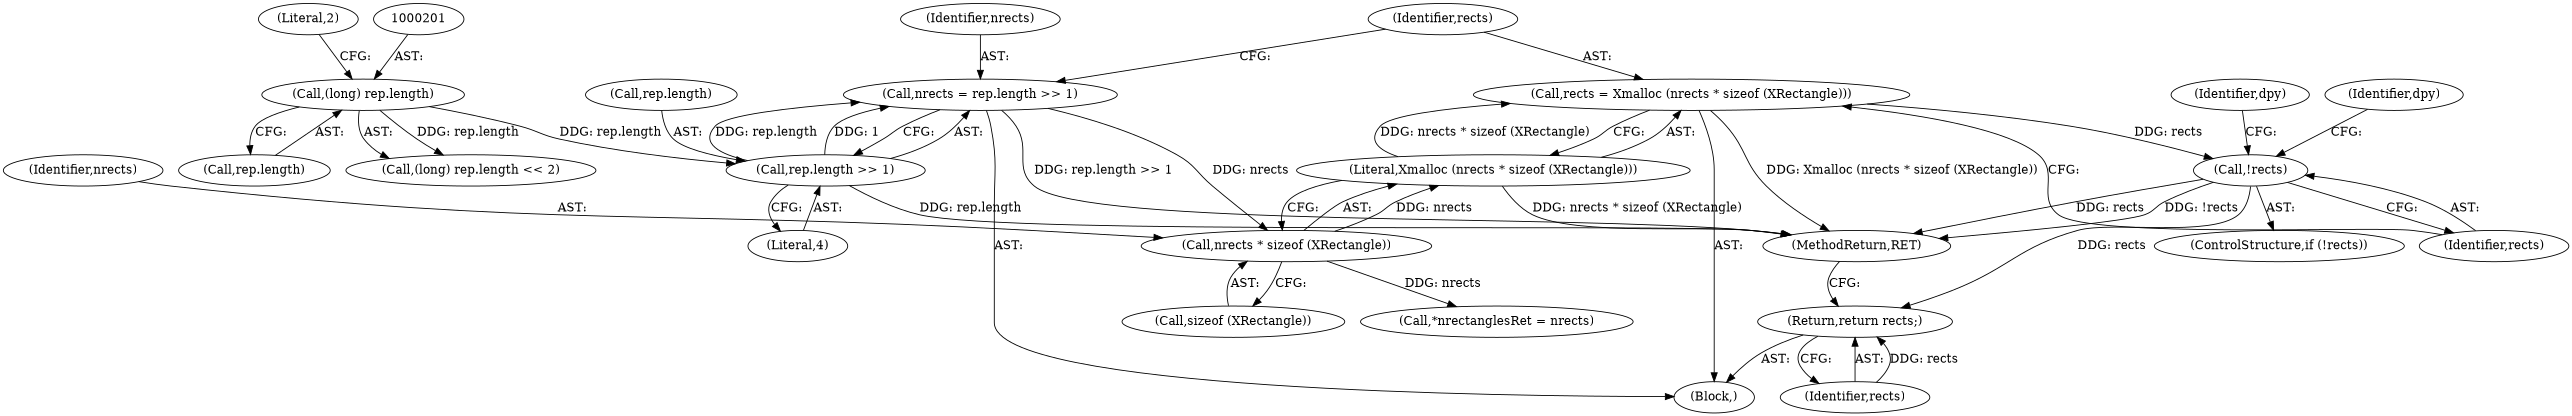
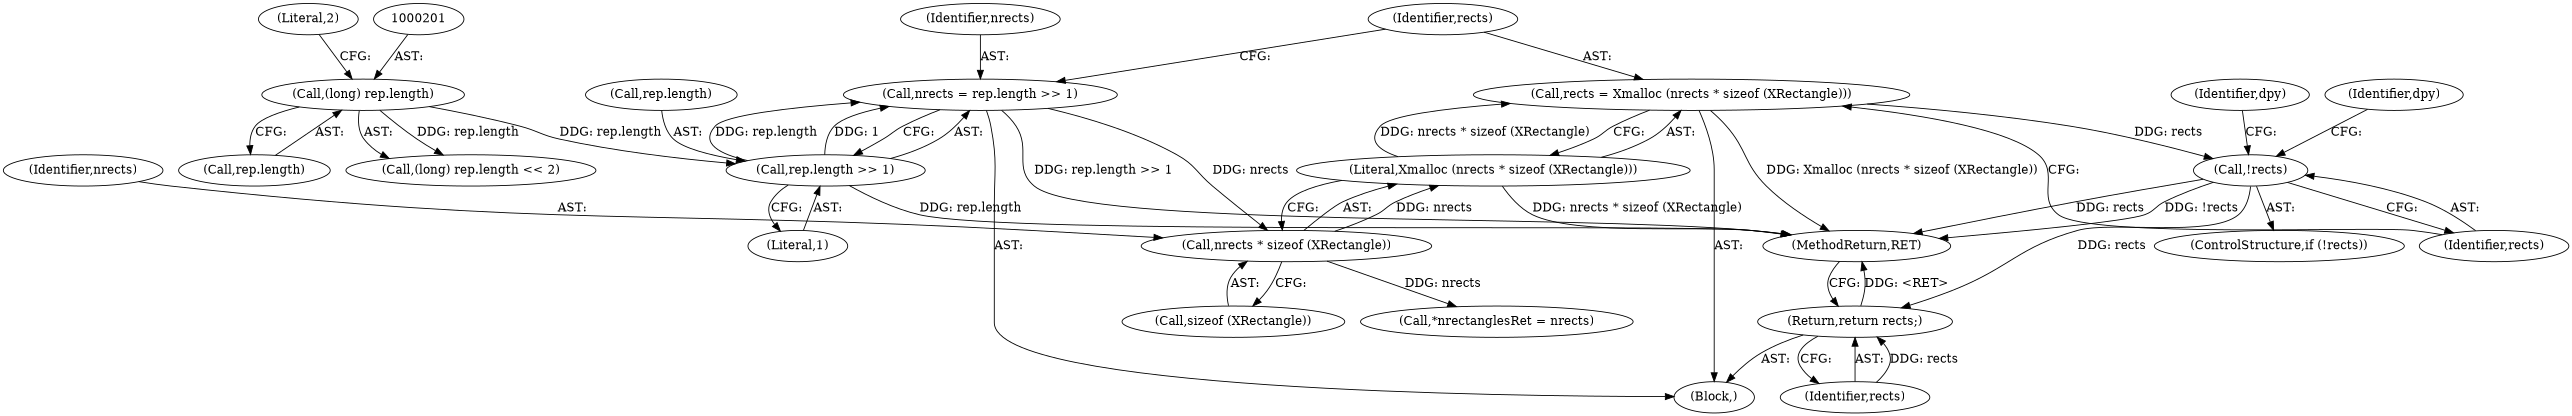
node "(Literal,4)": label "(Literal,4)" -> "(Literal,1)"
edge "(Return,return rects;)" -> "(MethodReturn,RET)": added, label "DDG: <RET>"
